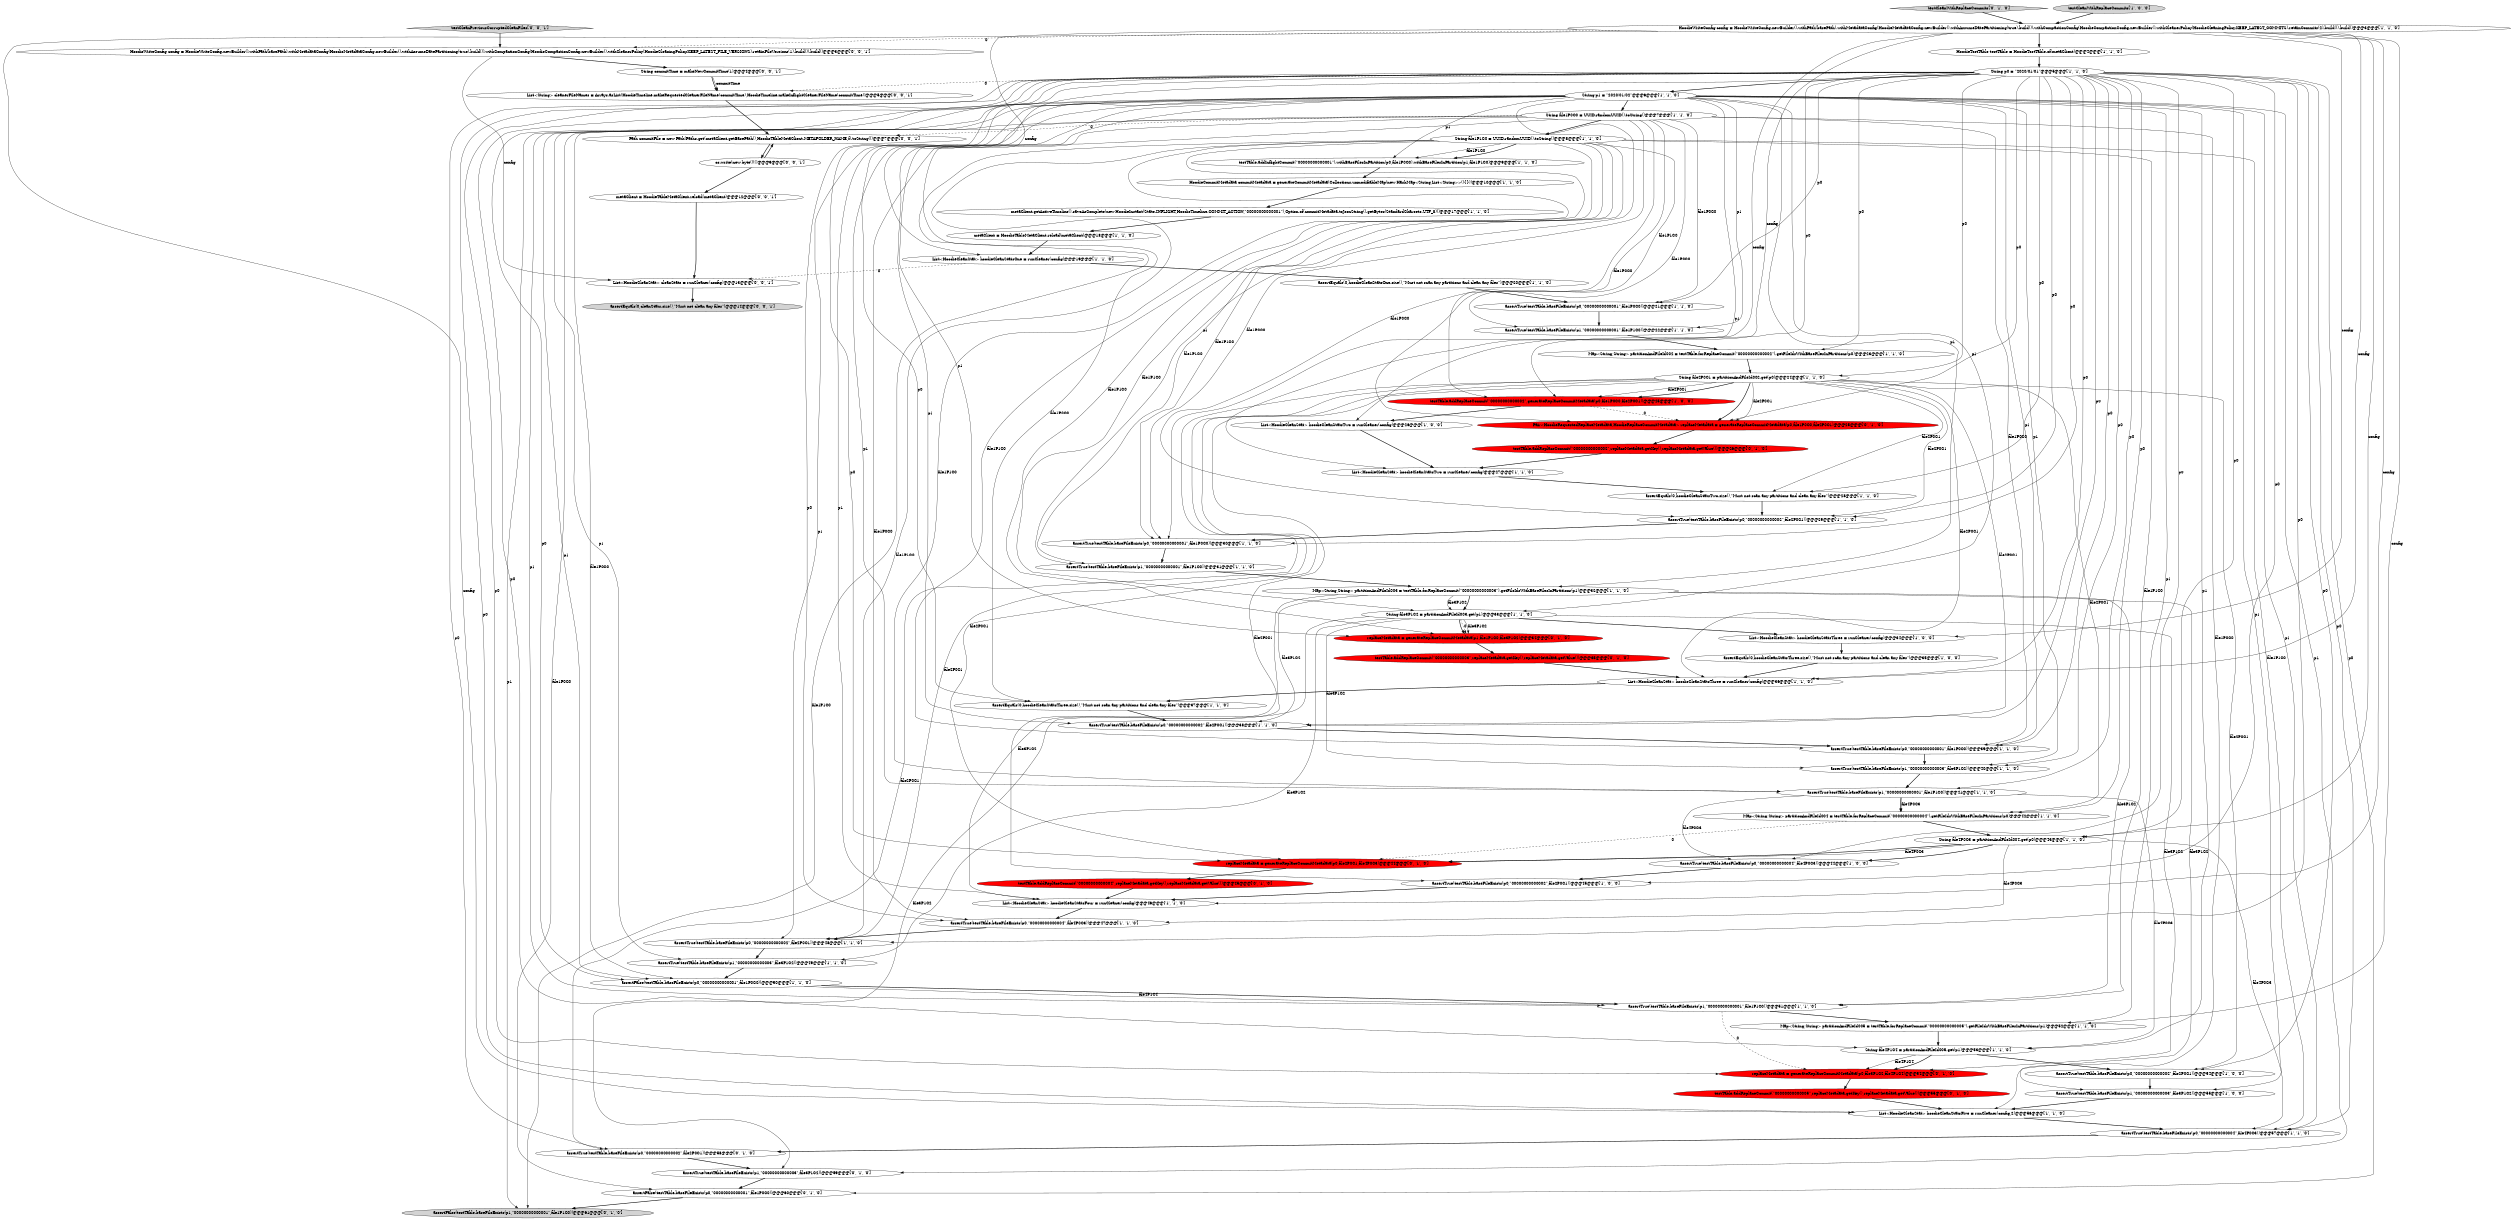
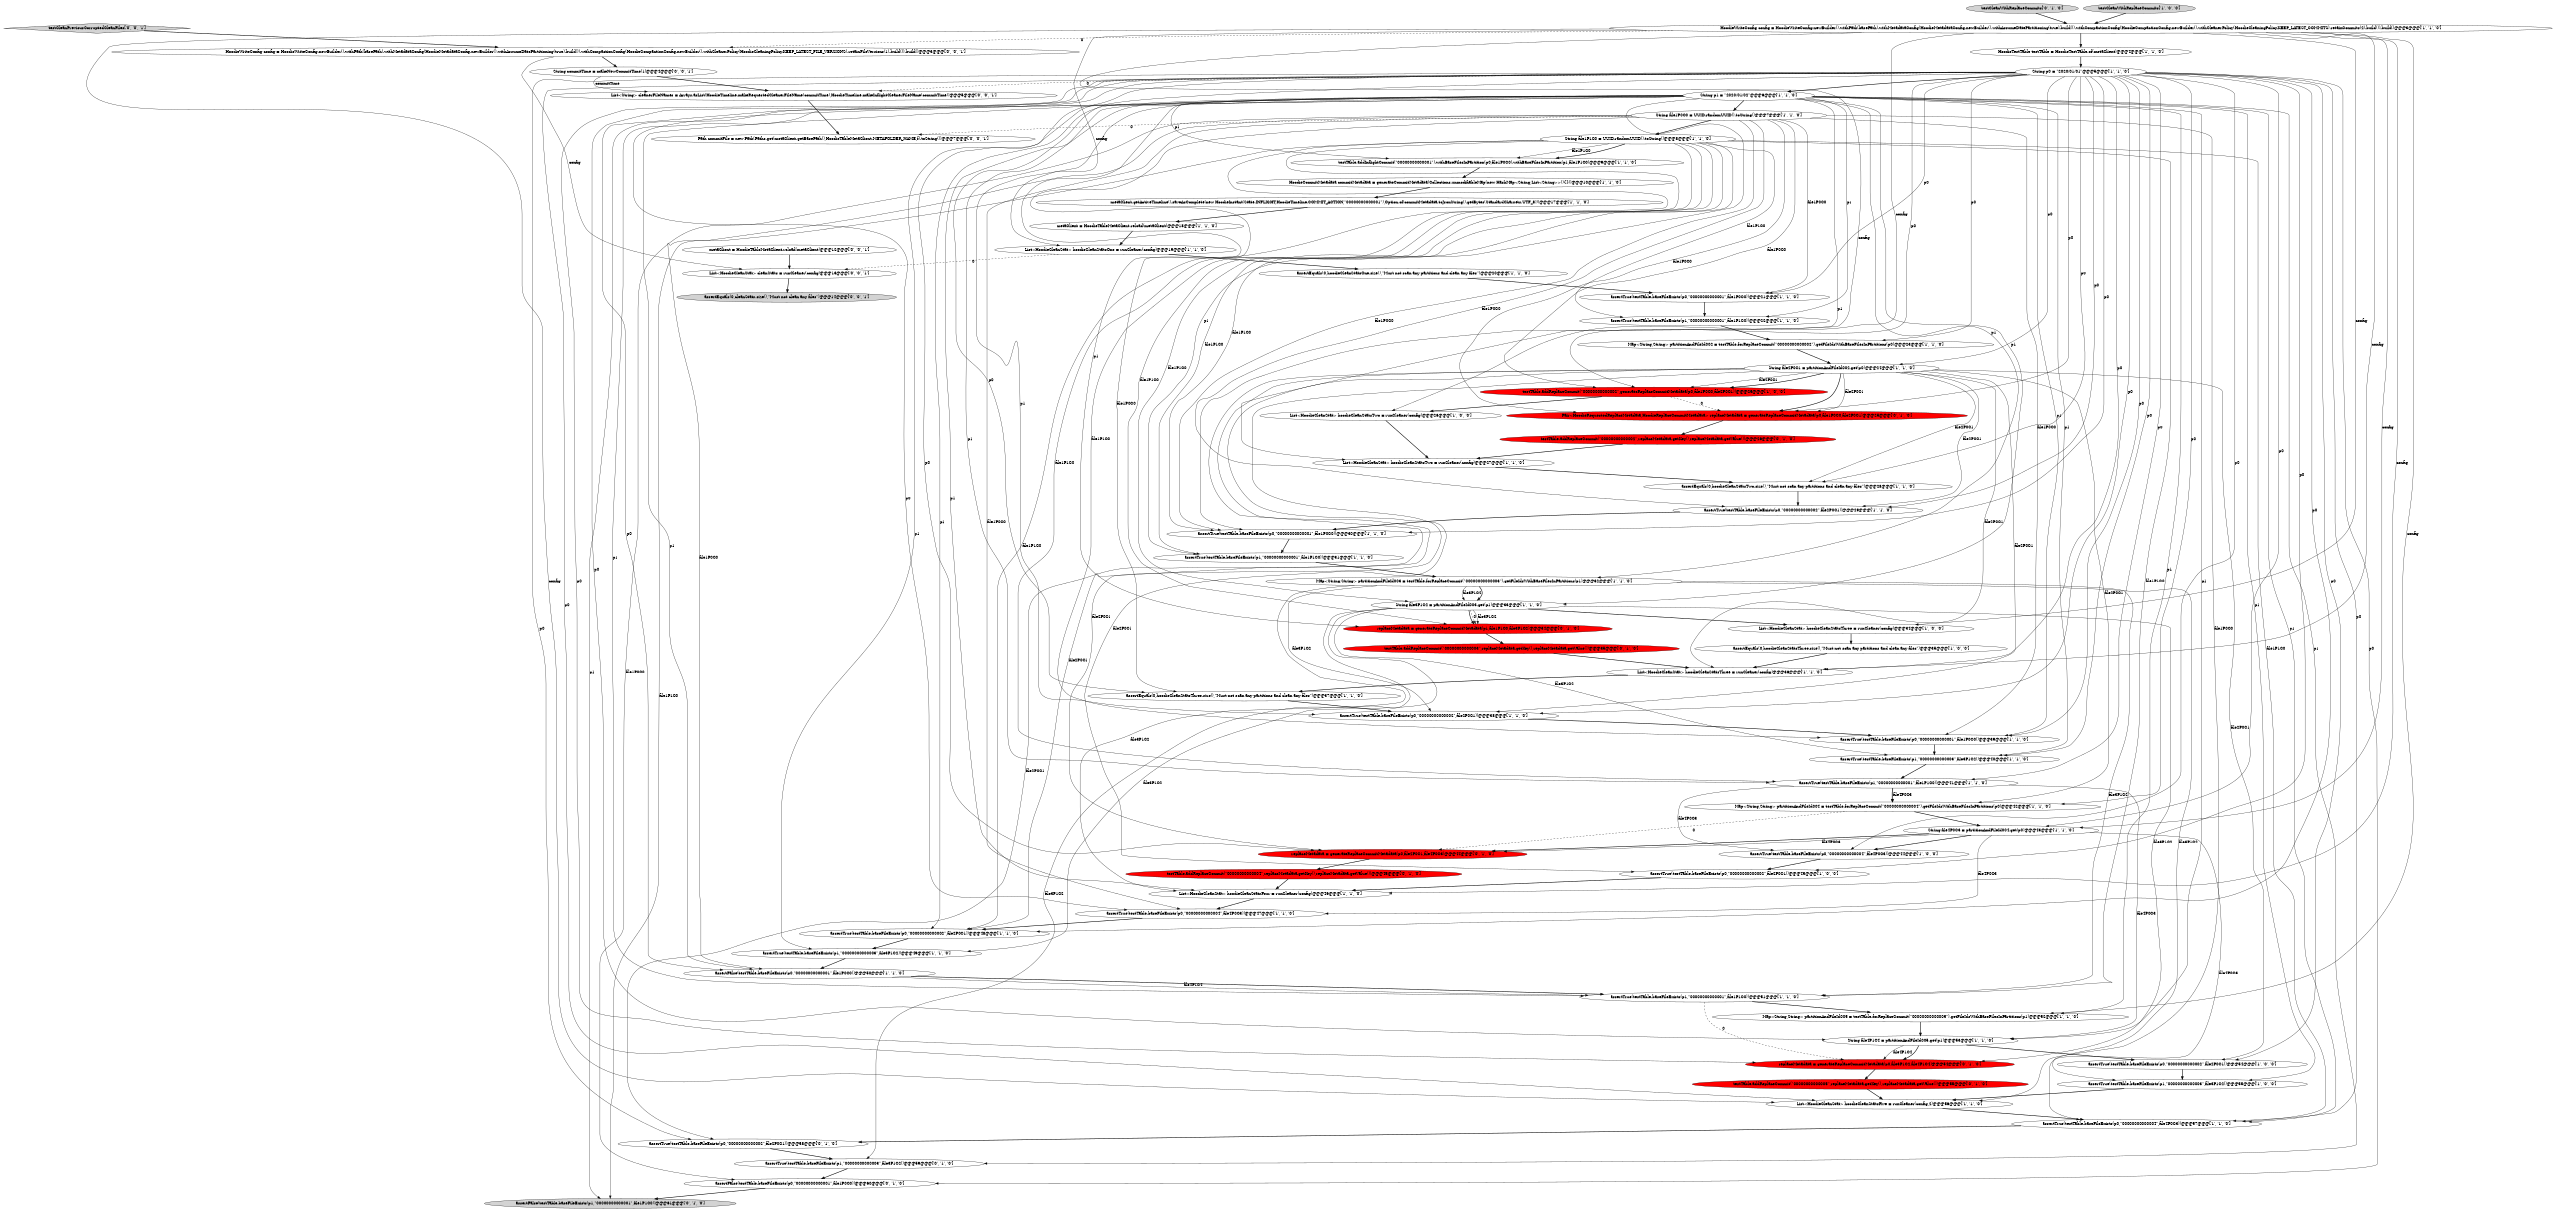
node "testCleanWithReplaceCommits['0', '1', '0']": shape diamond -> ellipse
node "os.write(new byte(((()@@@9@@@['0', '0', '1']": removed
